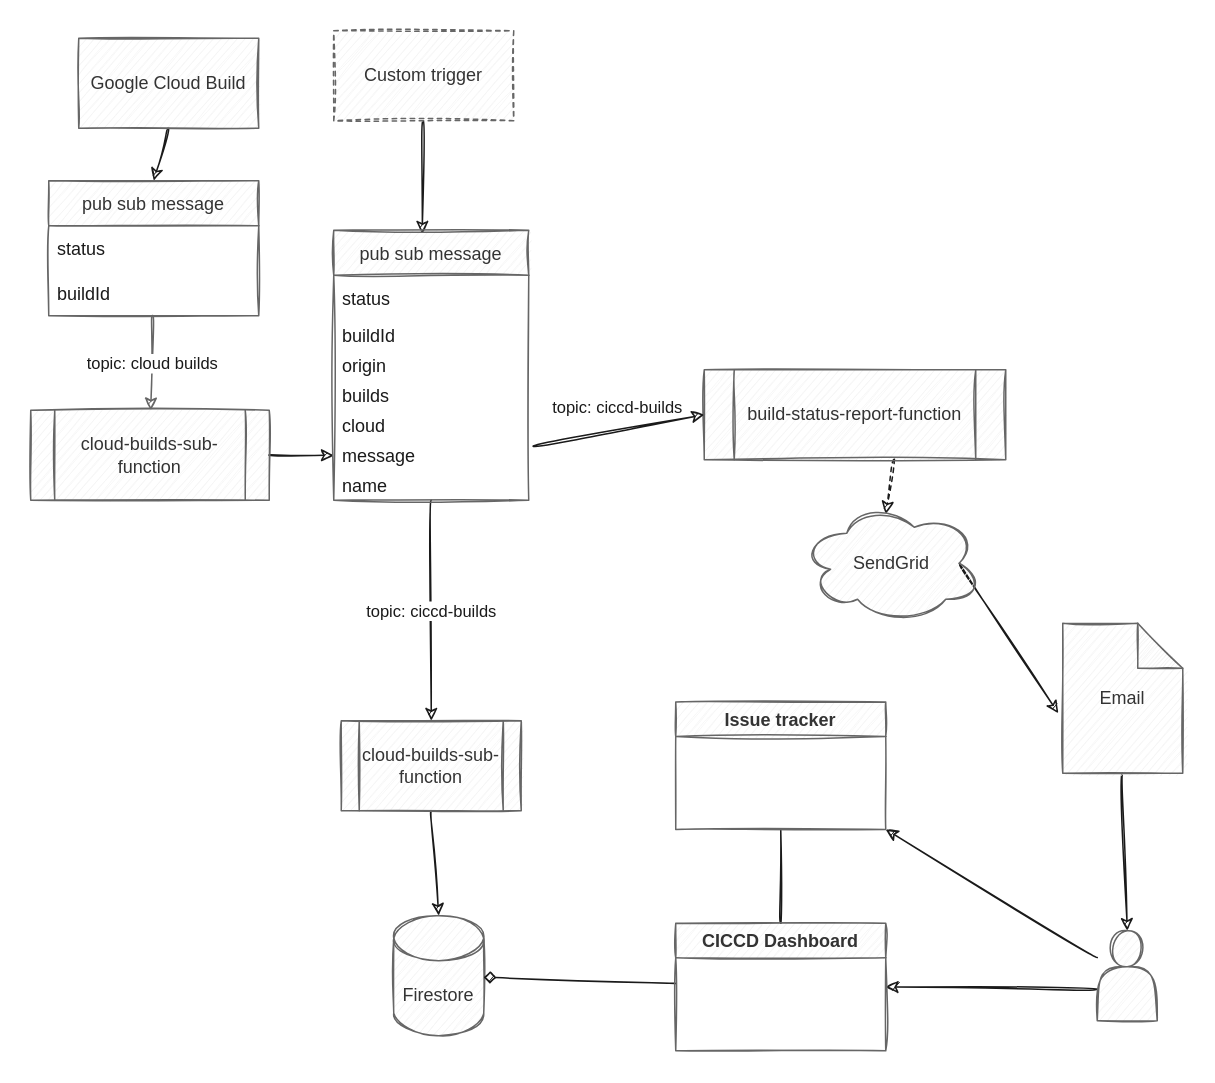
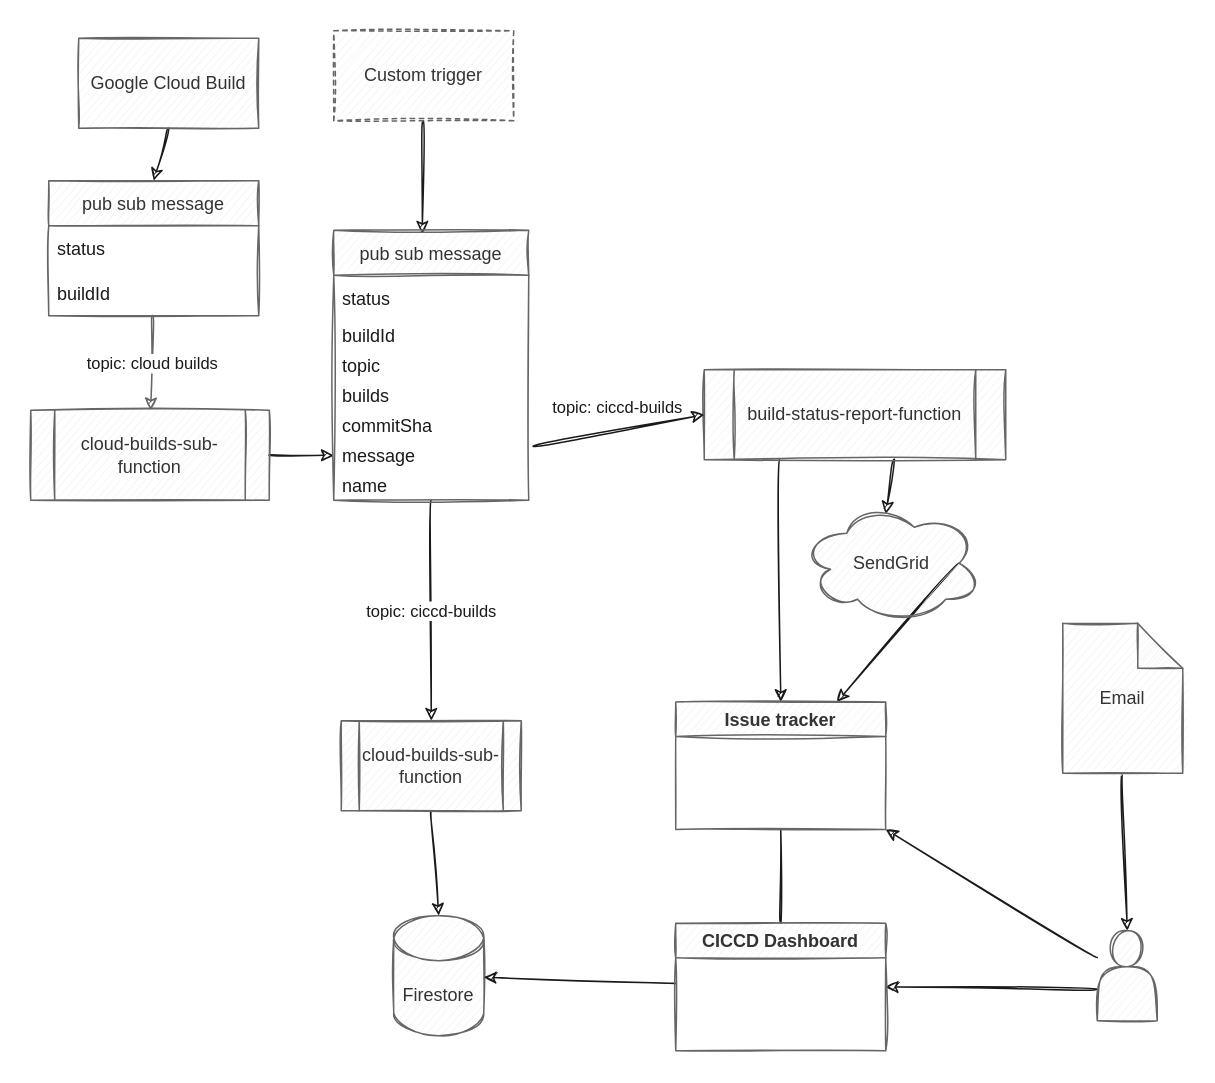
node "origin": label "origin" -> "topic"
node "cloud": label "cloud" -> "commitSha"
edge "build-status-report-function" -> "SendGrid": style dashed -> solid
edge "build-status-report-function" -> "Issue tracker": added
edge "SendGrid" -> "Email": now "SendGrid" -> "Issue tracker"
edge "CICCD Dashboard" -> "Firestore": arrowhead diamond -> classic
